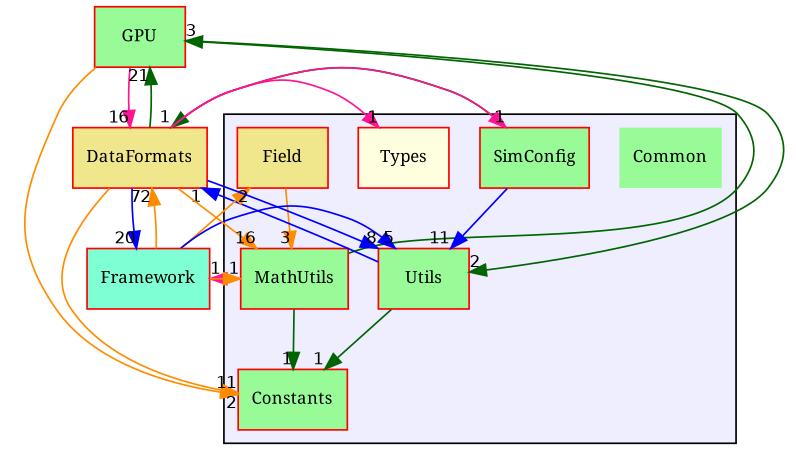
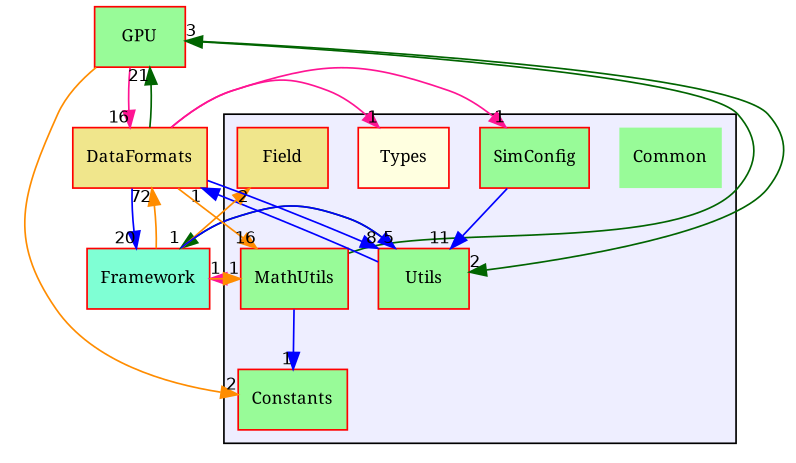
edge "SimConfig" -> "DataFormats": removed
edge "Field" -> "MathUtils": removed
edge "DataFormats" -> "Constants": removed
edge "MathUtils" -> "Constants": color darkgreen -> blue
edge "Utils" -> "Constants": now "Utils" -> "Framework"
